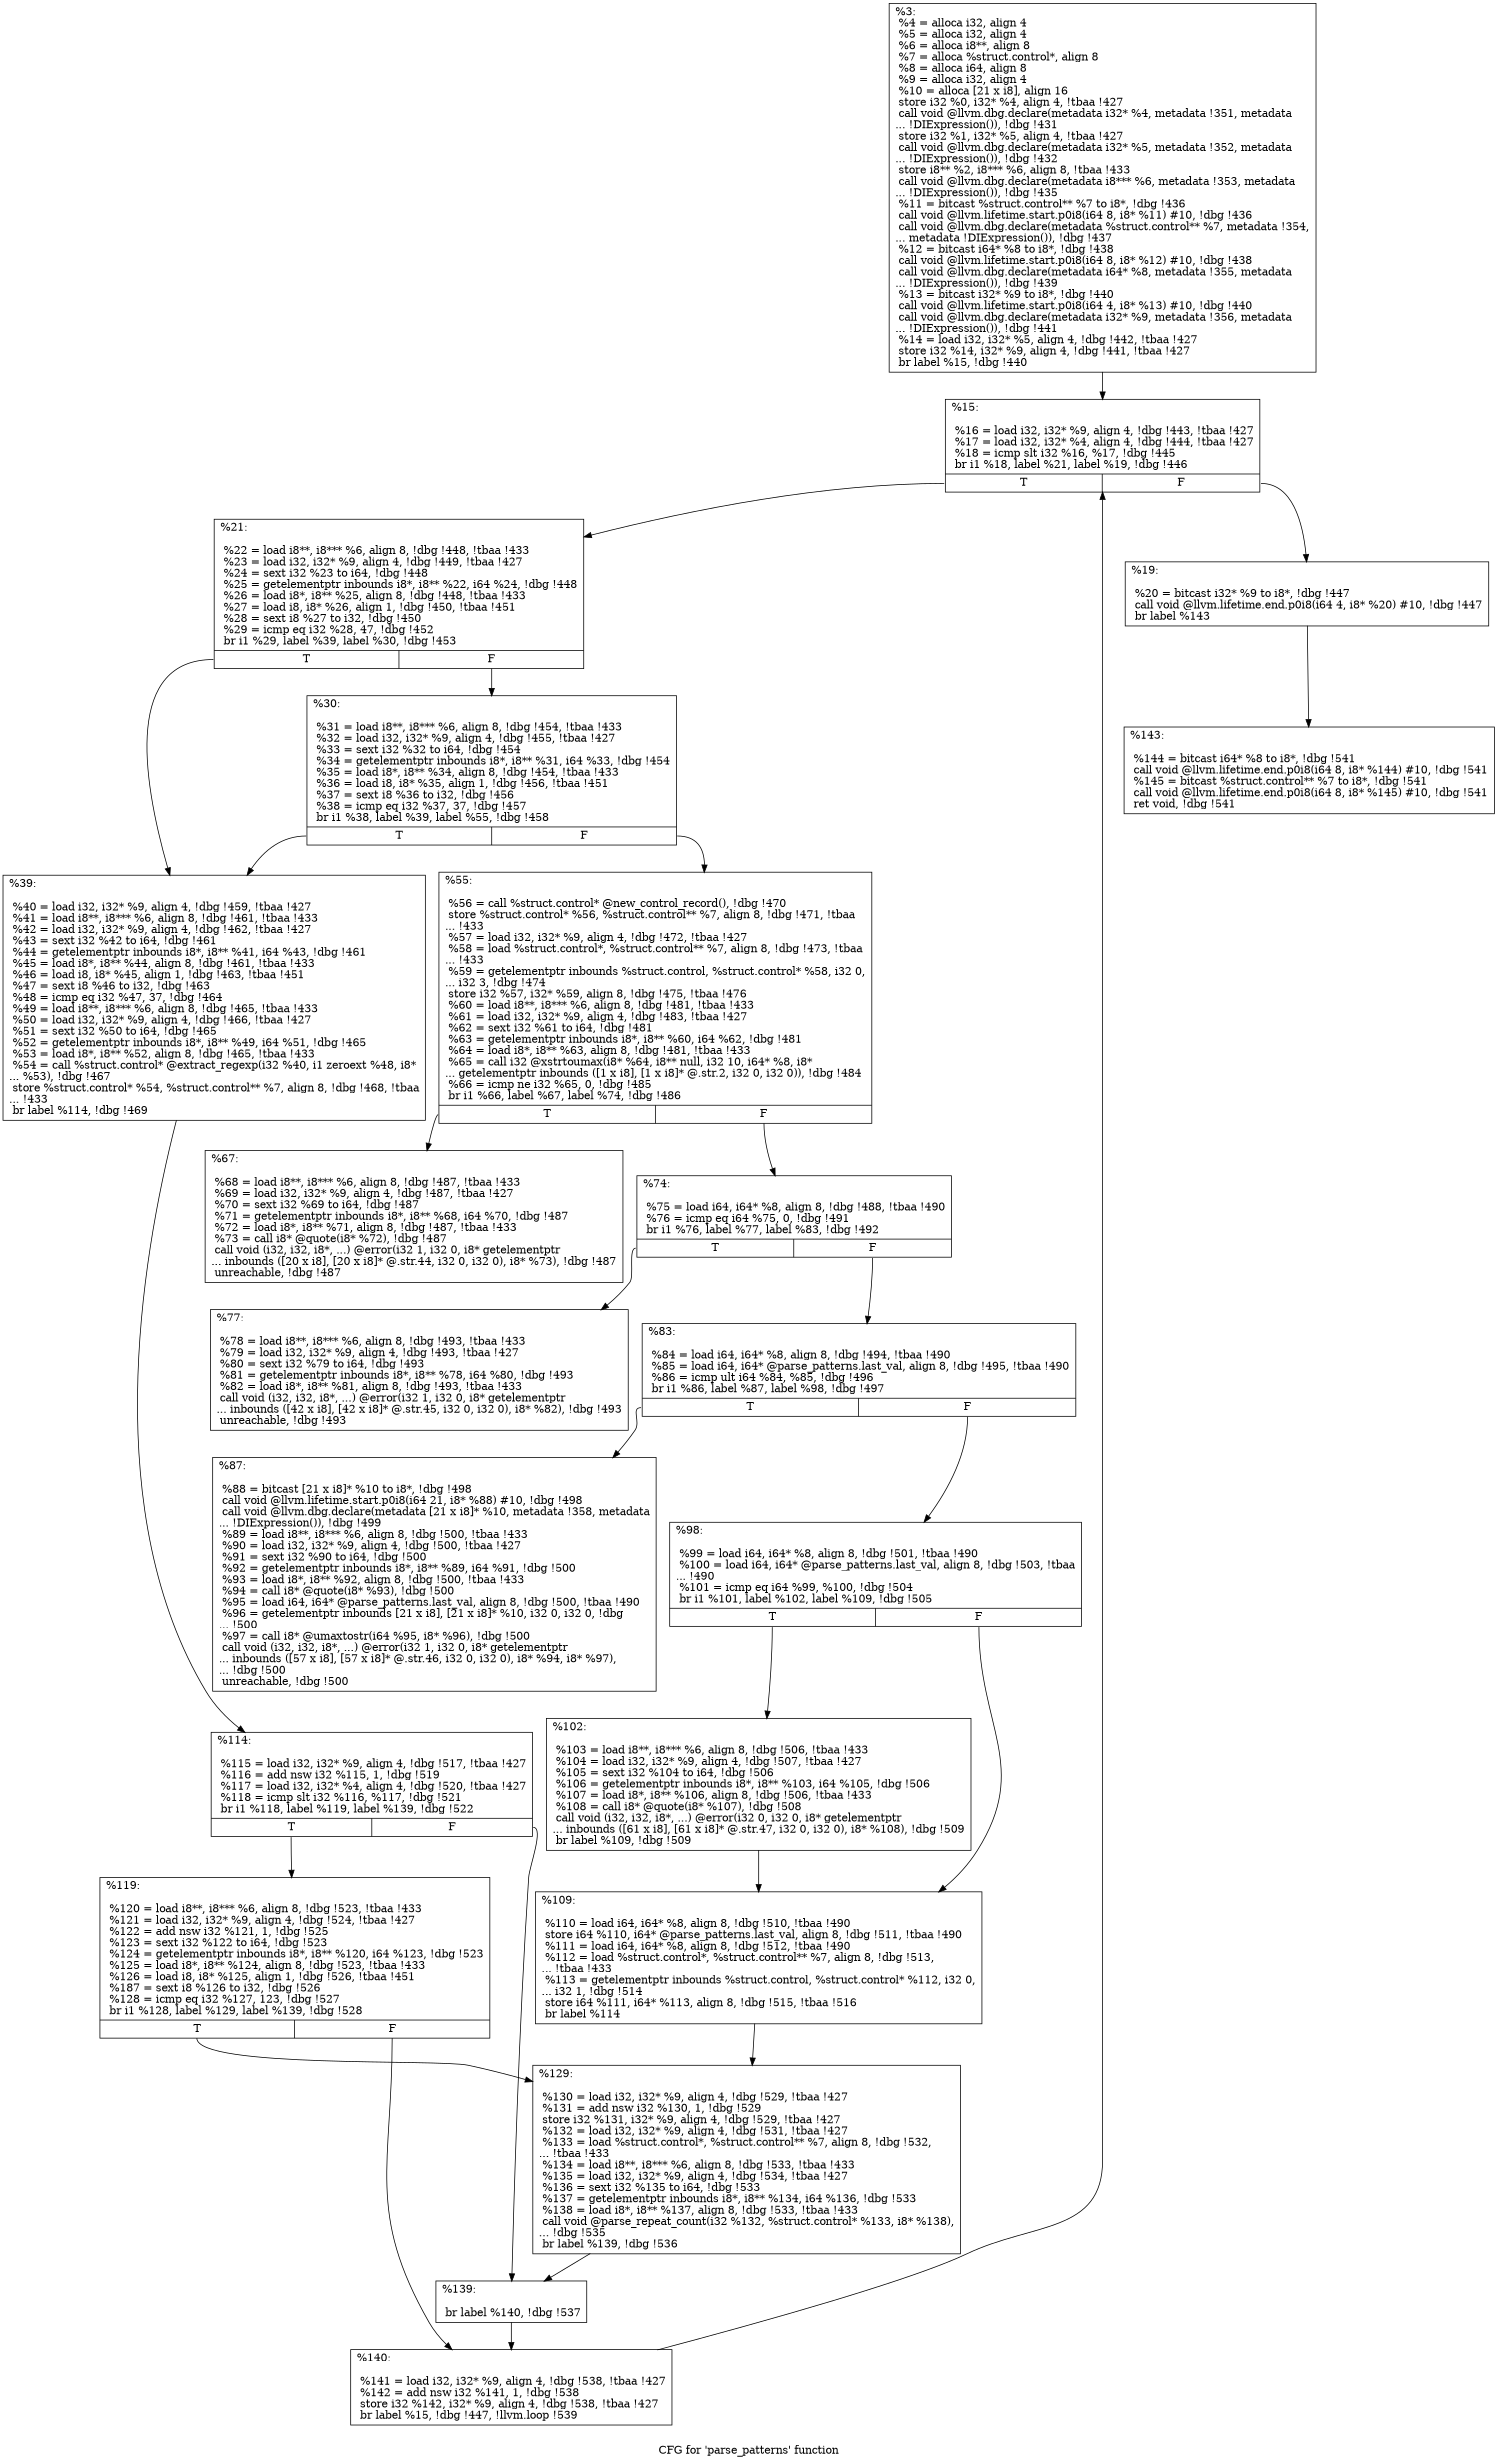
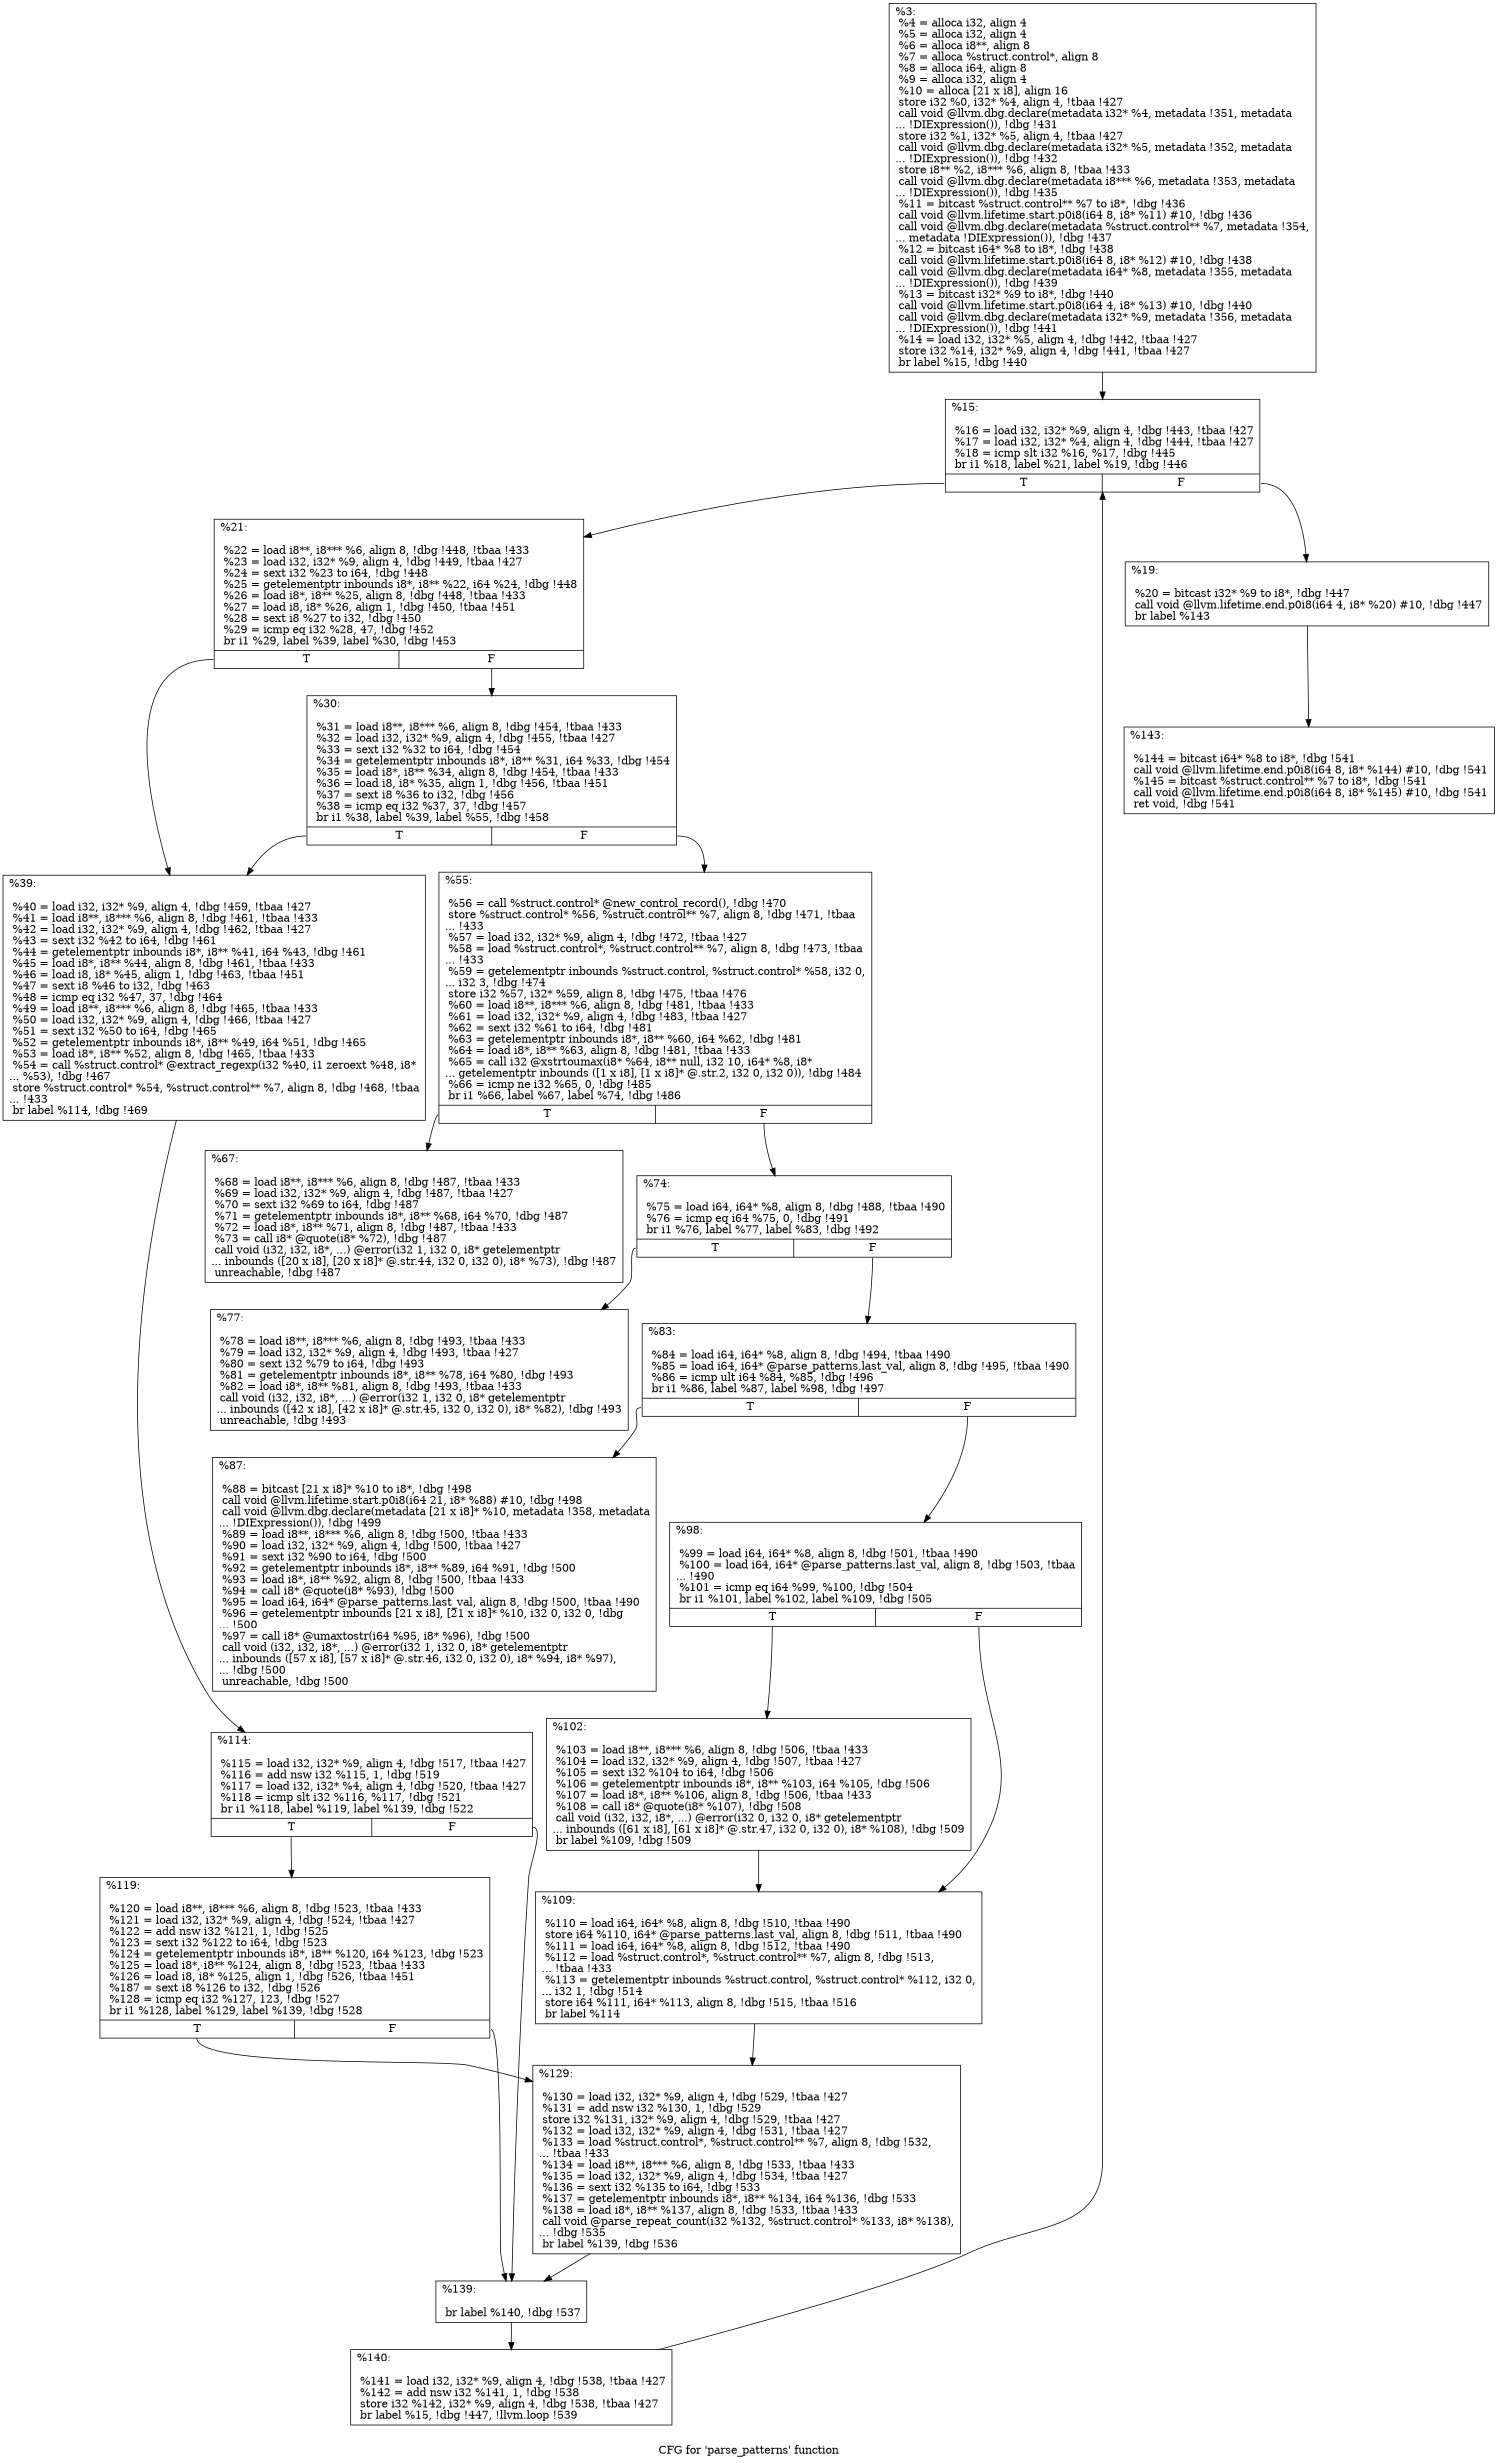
edge "%119:" -> "%140:": now "%119:" -> "%139:"
